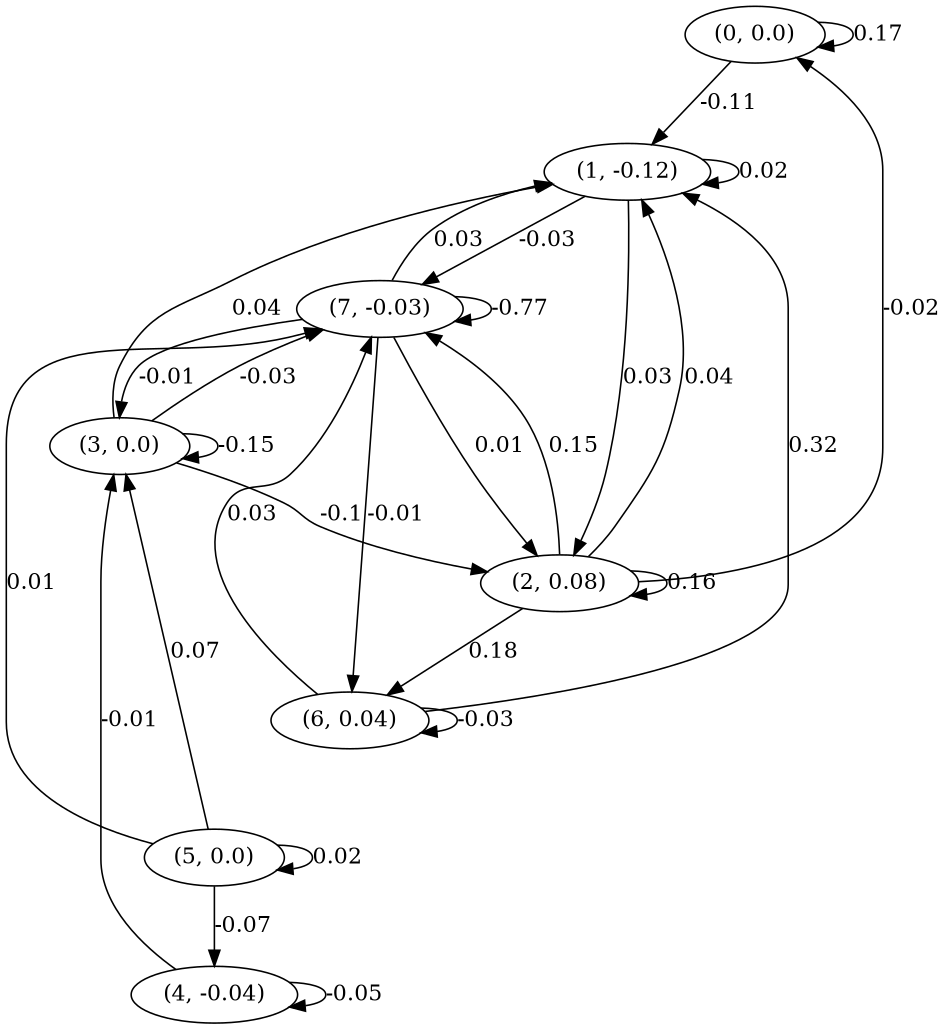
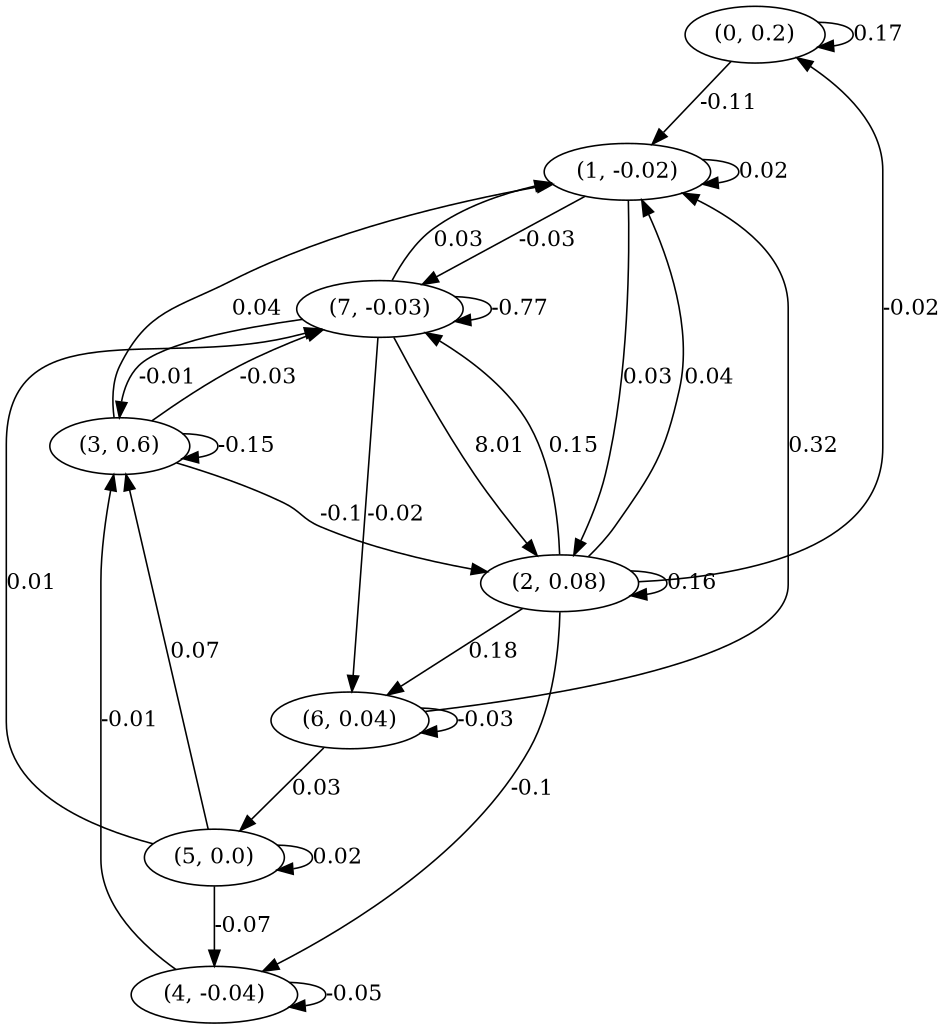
node "(0, 0.0)": label "(0, 0.0)" -> "(0, 0.2)"
node "(1, -0.12)": label "(1, -0.12)" -> "(1, -0.02)"
node "(3, 0.0)": label "(3, 0.0)" -> "(3, 0.6)"
edge "(7, -0.03)" -> "(2, 0.08)": label "0.01" -> "8.01"
edge "(6, 0.04)" -> "(7, -0.03)": now "(6, 0.04)" -> "(5, 0.0)"
edge "(7, -0.03)" -> "(6, 0.04)": label "-0.01" -> "-0.02"
edge "(2, 0.08)" -> "(4, -0.04)": added, label "-0.1"
